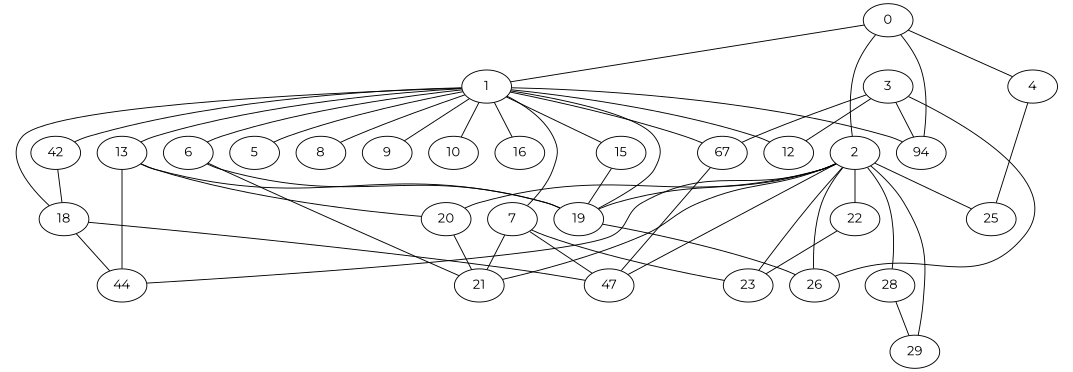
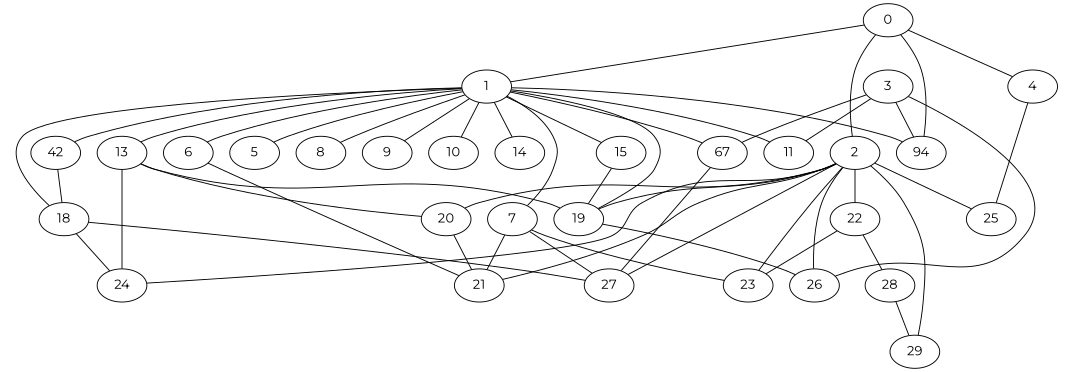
node "16": label "16" -> "14"
node "12": label "12" -> "11"
edge "6" -- "19": removed
edge "2" -- "28": now "22" -- "28"
node "44": label "44" -> "24"
node "47": label "47" -> "27"
